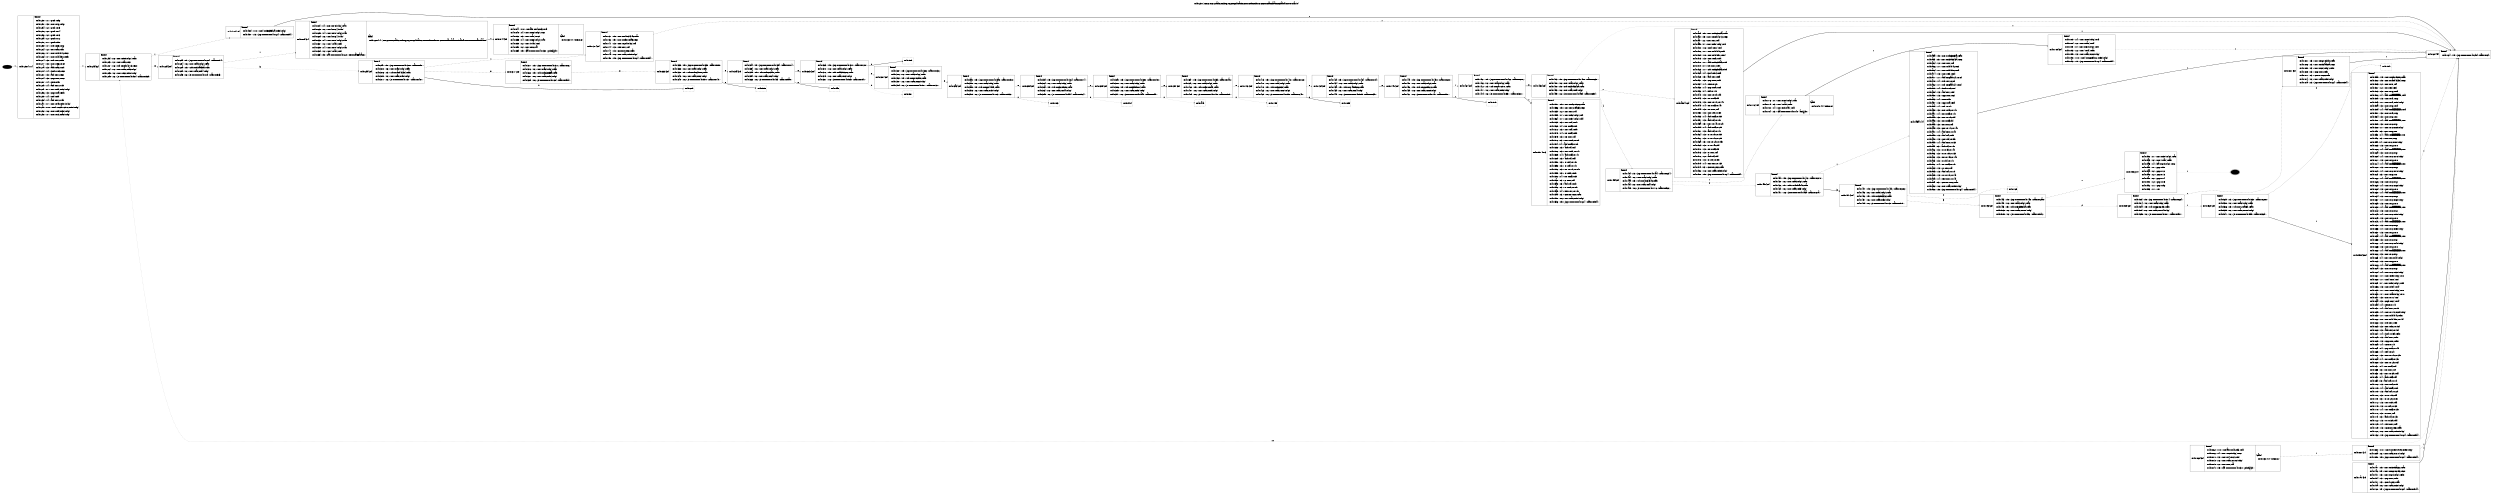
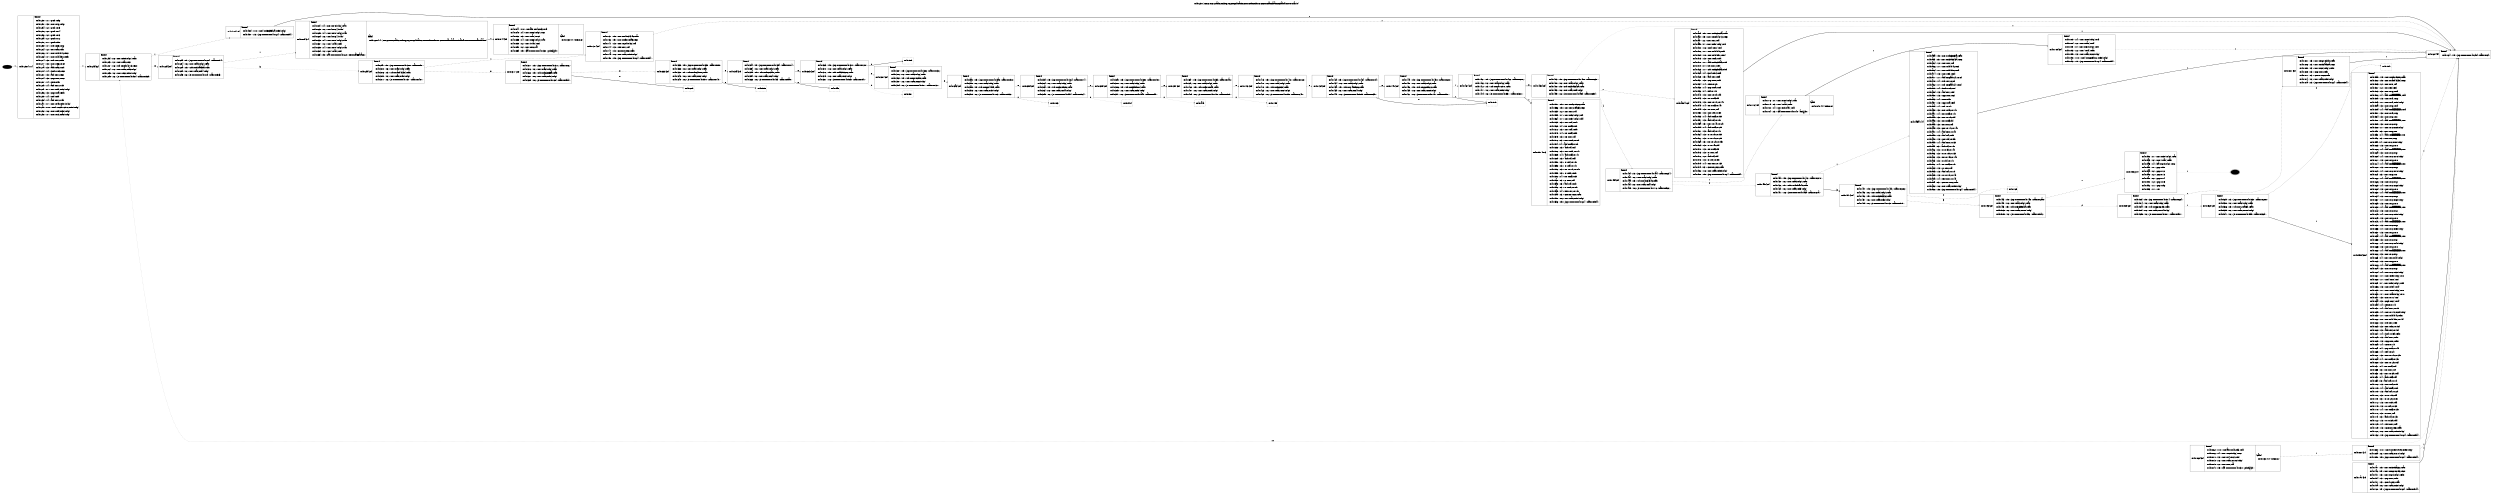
edge "0x4012fb [28]" -> "0x401c0d": now "0x401317 [28]" -> "0x401c0d"
node "0x401895": removed
edge "0x40142f [28]" -> "0x40190b": added, label "0"
